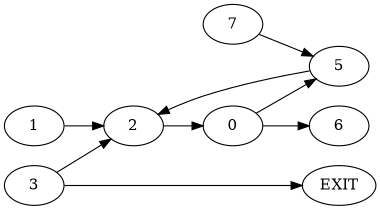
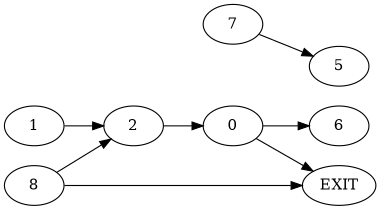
edge "5" -> "2": removed
edge "0" -> "5": now "0" -> "EXIT"
node "3": label "3" -> "8"
